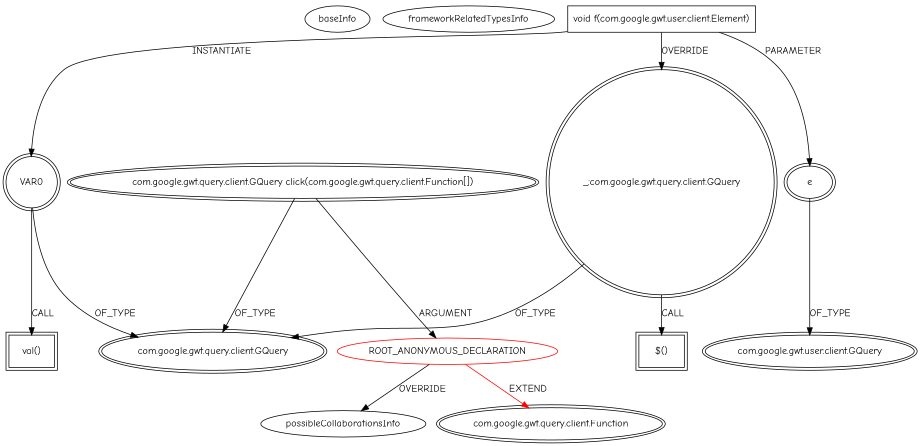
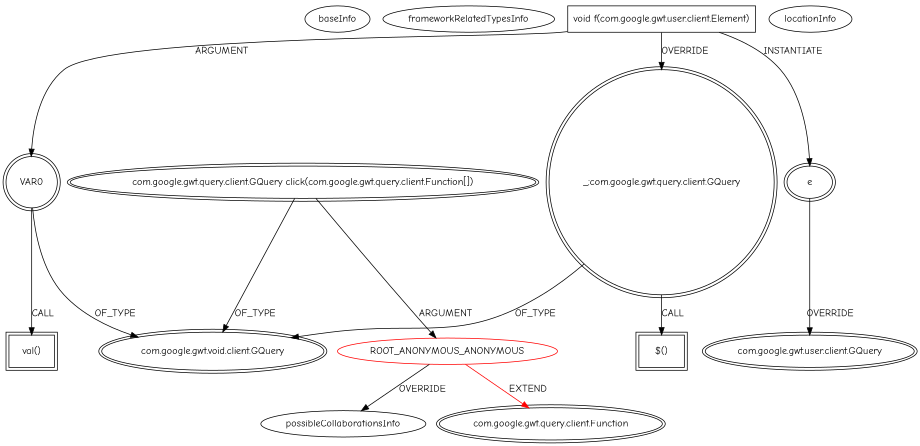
node "locationInfo": added
edge "void f(com.google.gwt.user.client.Element)" -> "VAR0": label "INSTANTIATE" -> "ARGUMENT"
edge "void f(com.google.gwt.user.client.Element)" -> "e": label "PARAMETER" -> "INSTANTIATE"
edge "e" -> "com.google.gwt.user.client.GQuery": label "OF_TYPE" -> "OVERRIDE"
node "com.google.gwt.query.client.GQuery": label "com.google.gwt.query.client.GQuery" -> "com.google.gwt.void.client.GQuery"
node "ROOT_ANONYMOUS_DECLARATION": label "ROOT_ANONYMOUS_DECLARATION" -> "ROOT_ANONYMOUS_ANONYMOUS"
